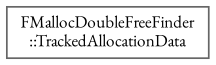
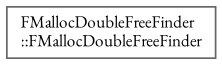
node "FMallocDoubleFreeFinder ::TrackedAllocationData": label "FMallocDoubleFreeFinder ::TrackedAllocationData" -> "FMallocDoubleFreeFinder ::FMallocDoubleFreeFinder"
